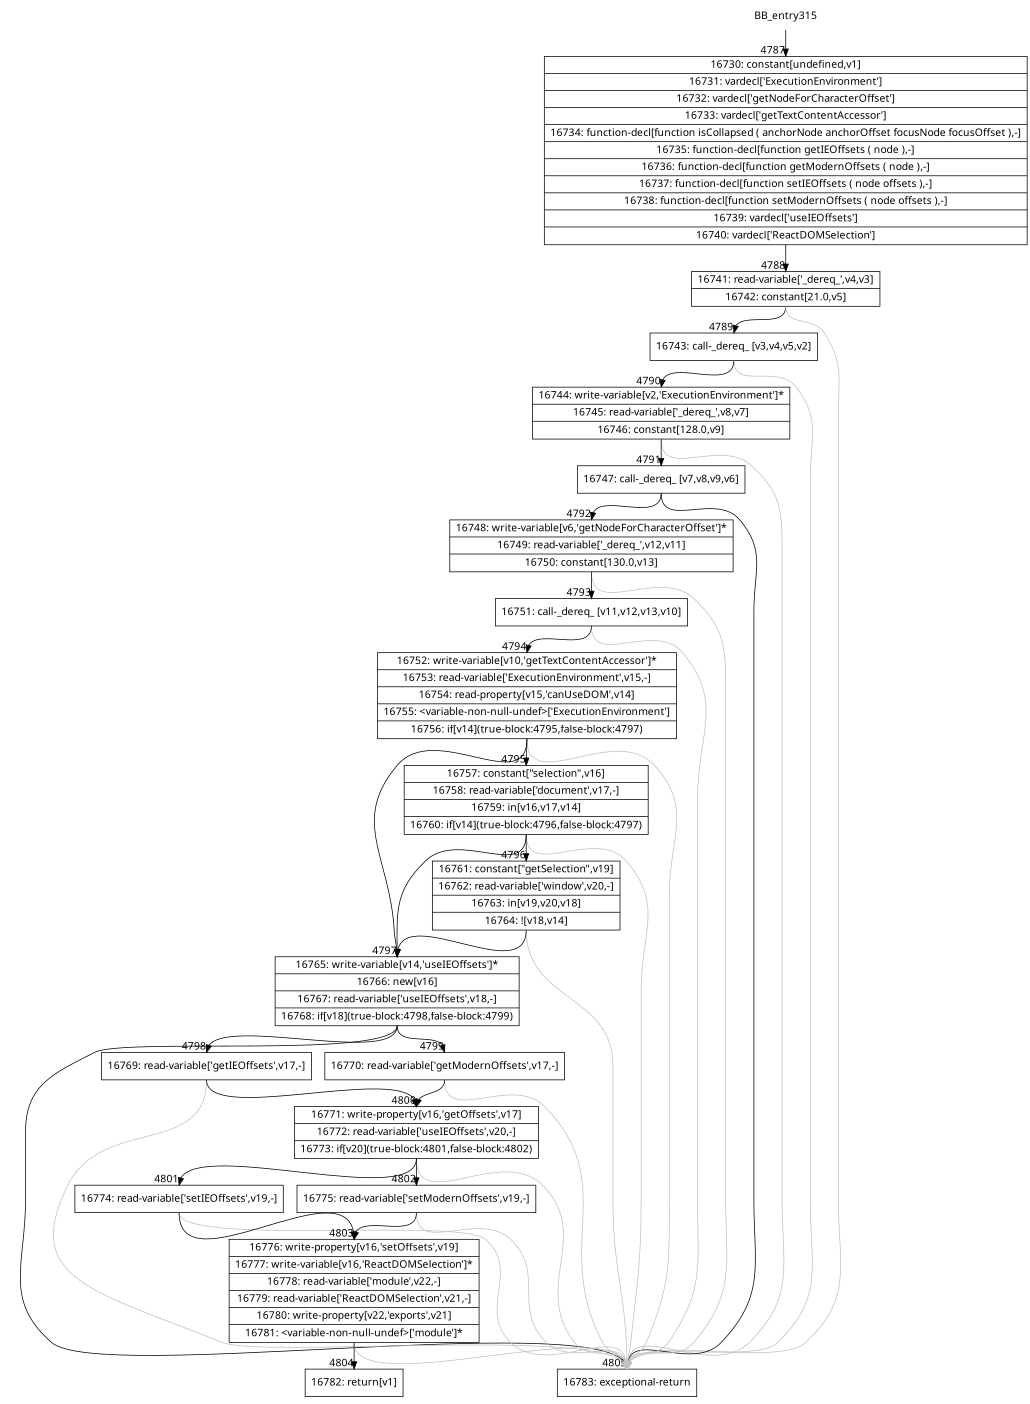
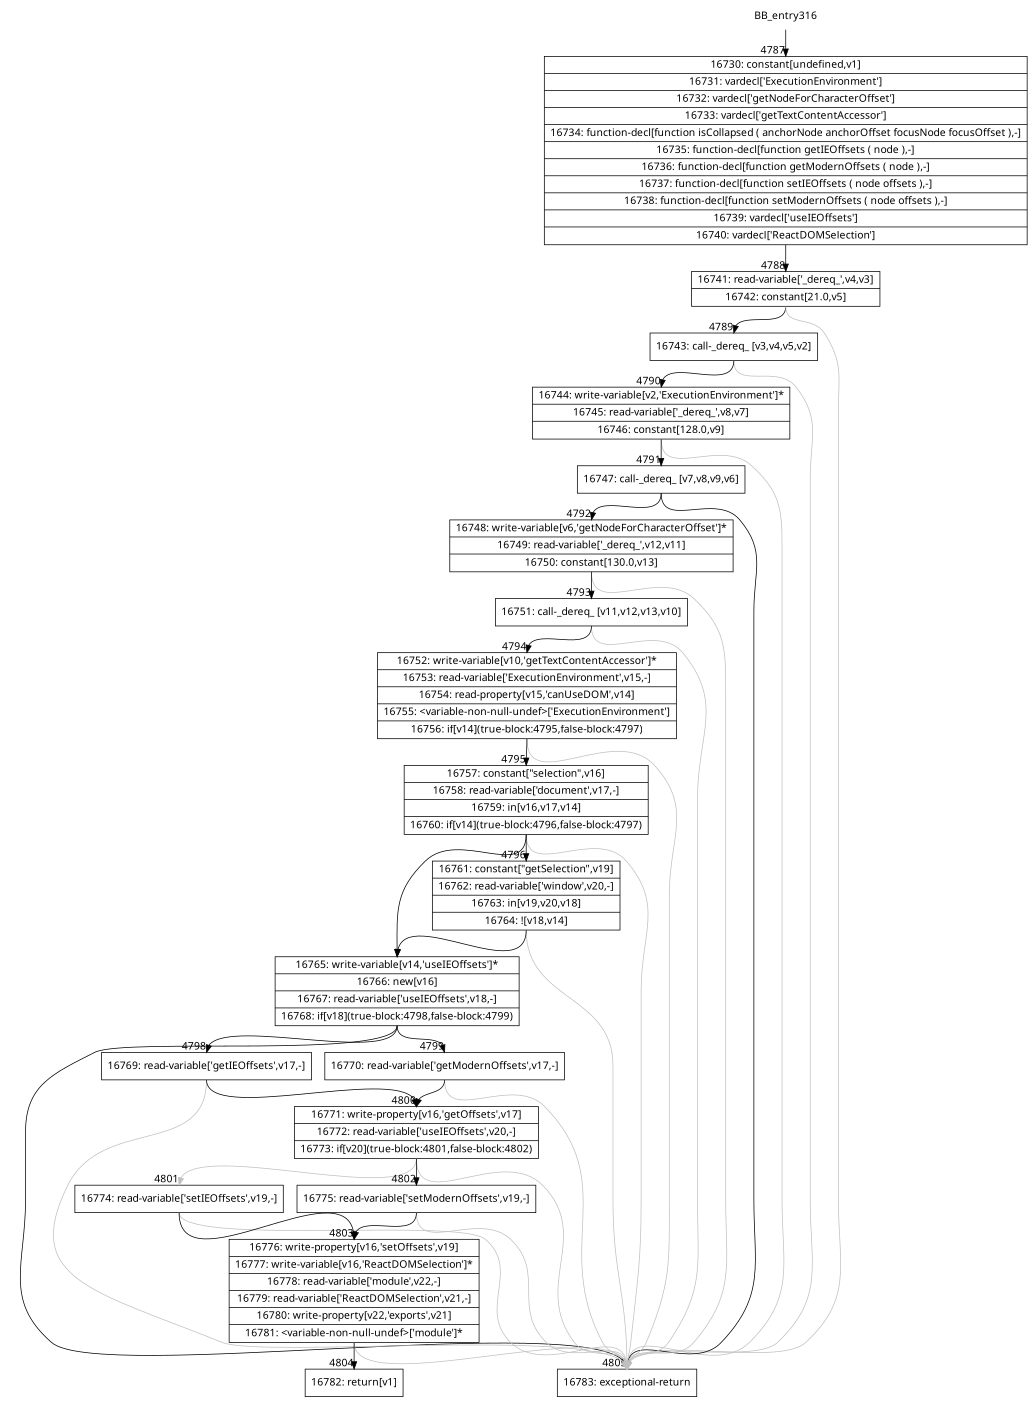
node "BB_entry315": label "BB_entry315" -> "BB_entry316"
edge "16752: write-variable[v10,'getTextContentAccessor']*" -> "16765: write-variable[v14,'useIEOffsets']*": removed
edge "16771: write-property[v16,'getOffsets',v17]" -> "16774: read-variable['setIEOffsets',v19,-]": color black -> gray
